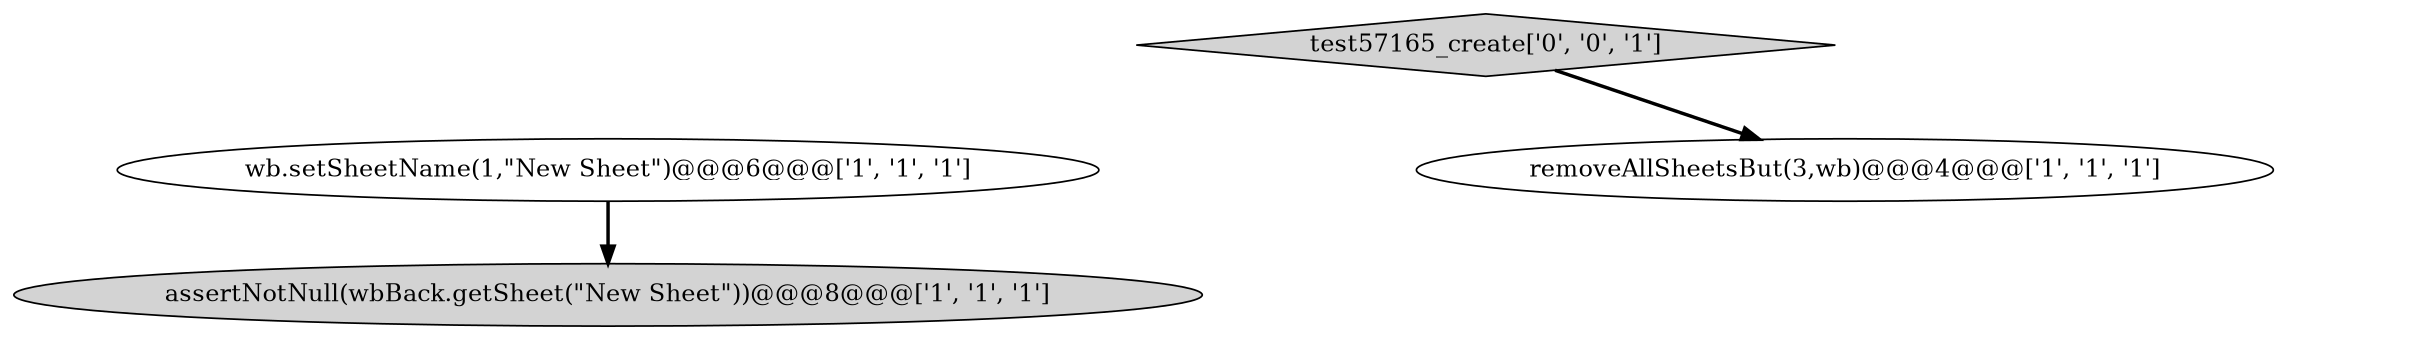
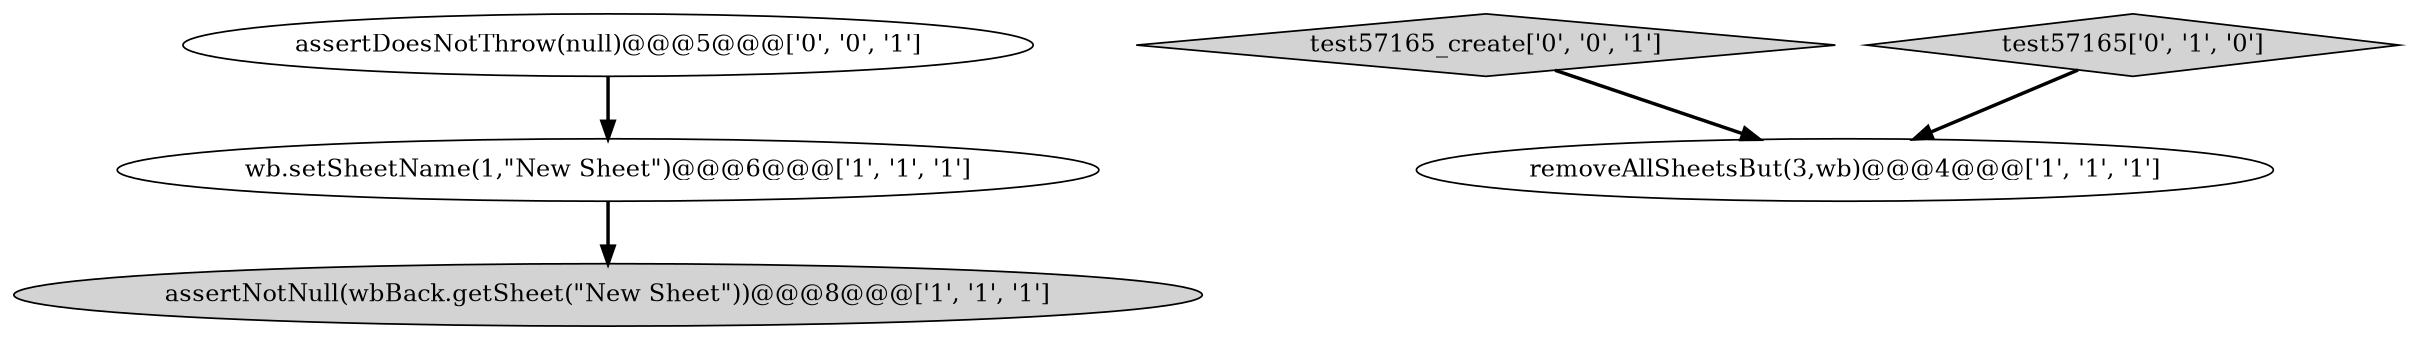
node "assertDoesNotThrow(null)@@@5@@@['0', '0', '1']": added
node "test57165['0', '1', '0']": added
